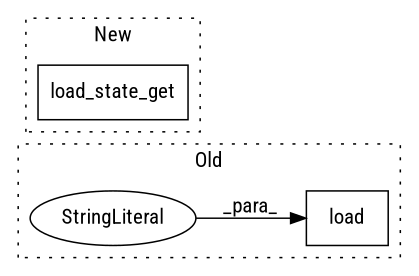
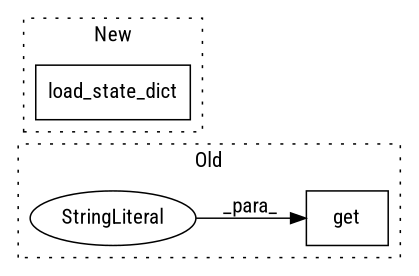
node "load_state_get": label "load_state_get" -> "load_state_dict"
node "load": label "load" -> "get"
